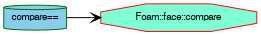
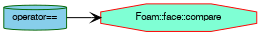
node "compare==": label "compare==" -> "operator=="
